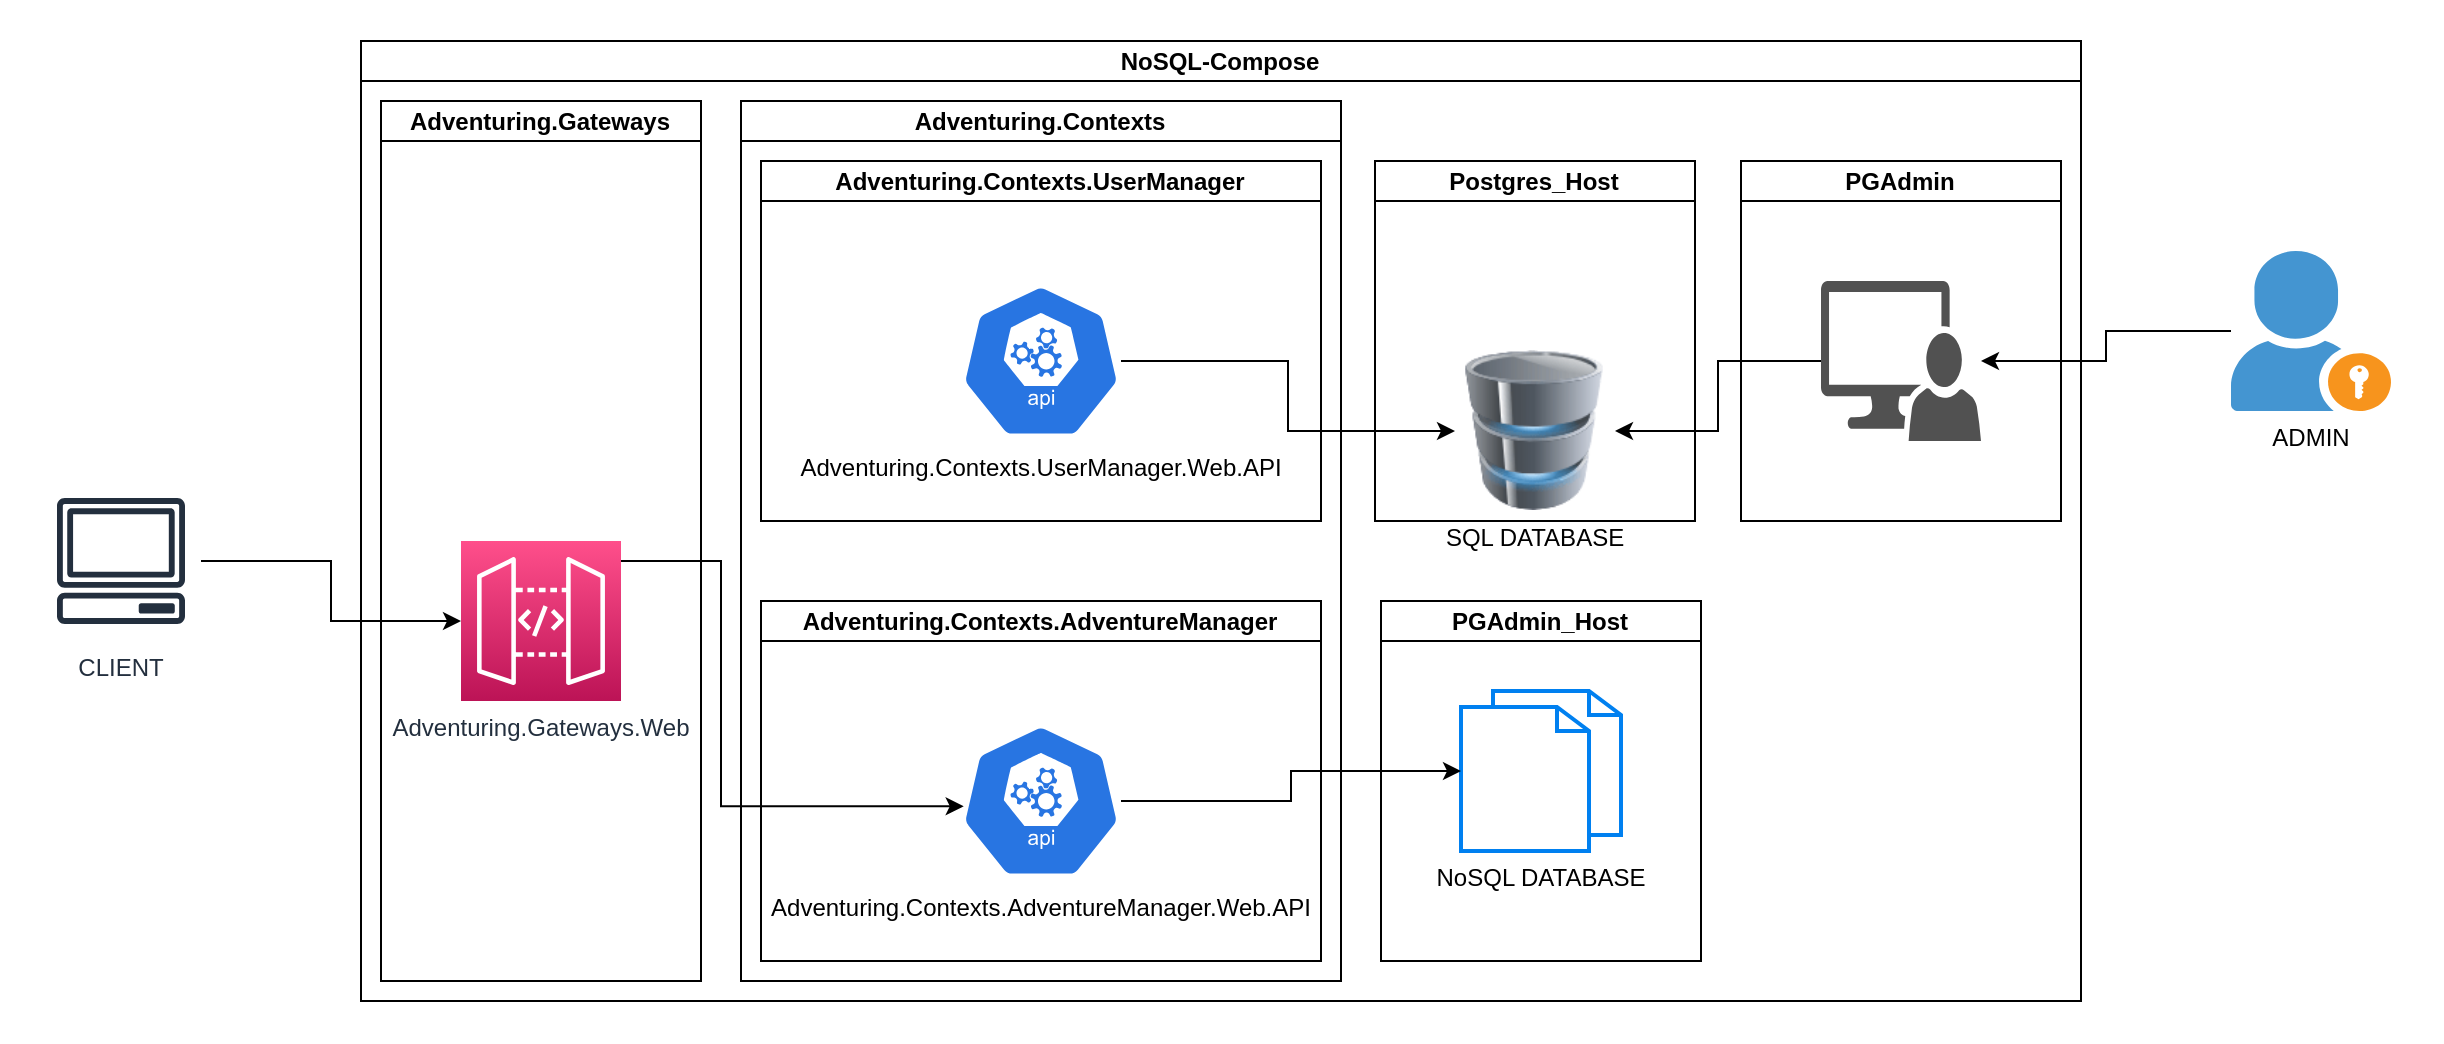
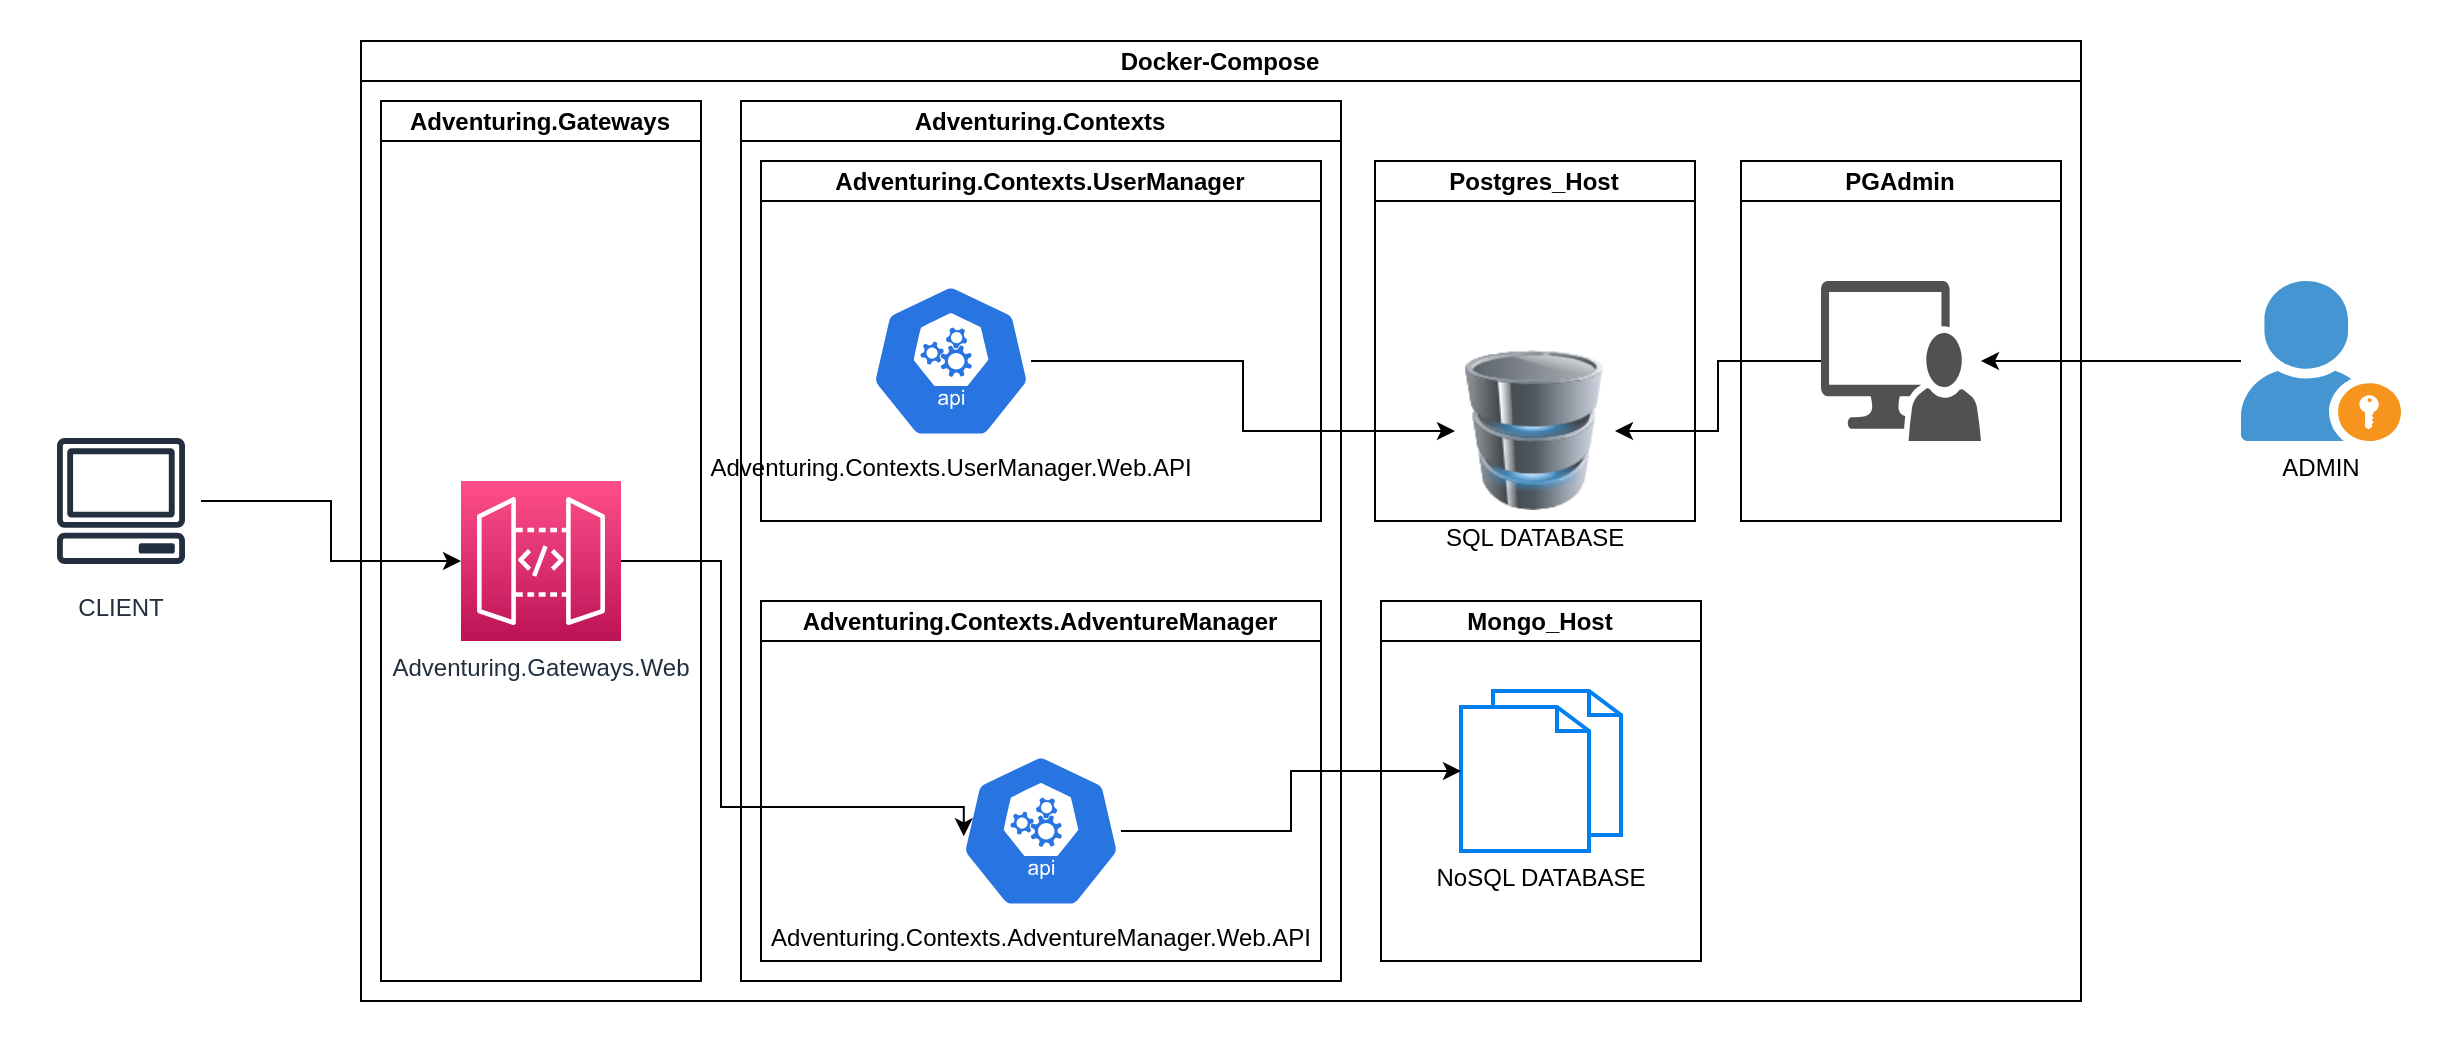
node "NoSQL-Compose": label "NoSQL-Compose" -> "Docker-Compose"
node "ADMIN": moved (2311, 331) -> (2321, 361)
node "Adventuring.Contexts.UserManager.Web.API": moved (1041, 361) -> (951, 361)
node "CLIENT": moved (121, 561) -> (121, 501)
node "Adventuring.Gateways.Web": moved (541, 621) -> (541, 561)
node "PGAdmin_Host": label "PGAdmin_Host" -> "Mongo_Host"
node "Adventuring.Contexts.AdventureManager.Web.API": moved (1041, 801) -> (1041, 831)
